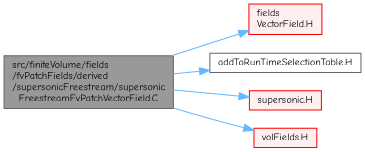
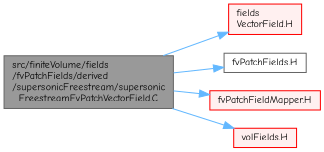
node "addToRunTimeSelectionTable.H": label "addToRunTimeSelectionTable.H" -> "fvPatchFields.H"
node "supersonic.H": label "supersonic.H" -> "fvPatchFieldMapper.H"
